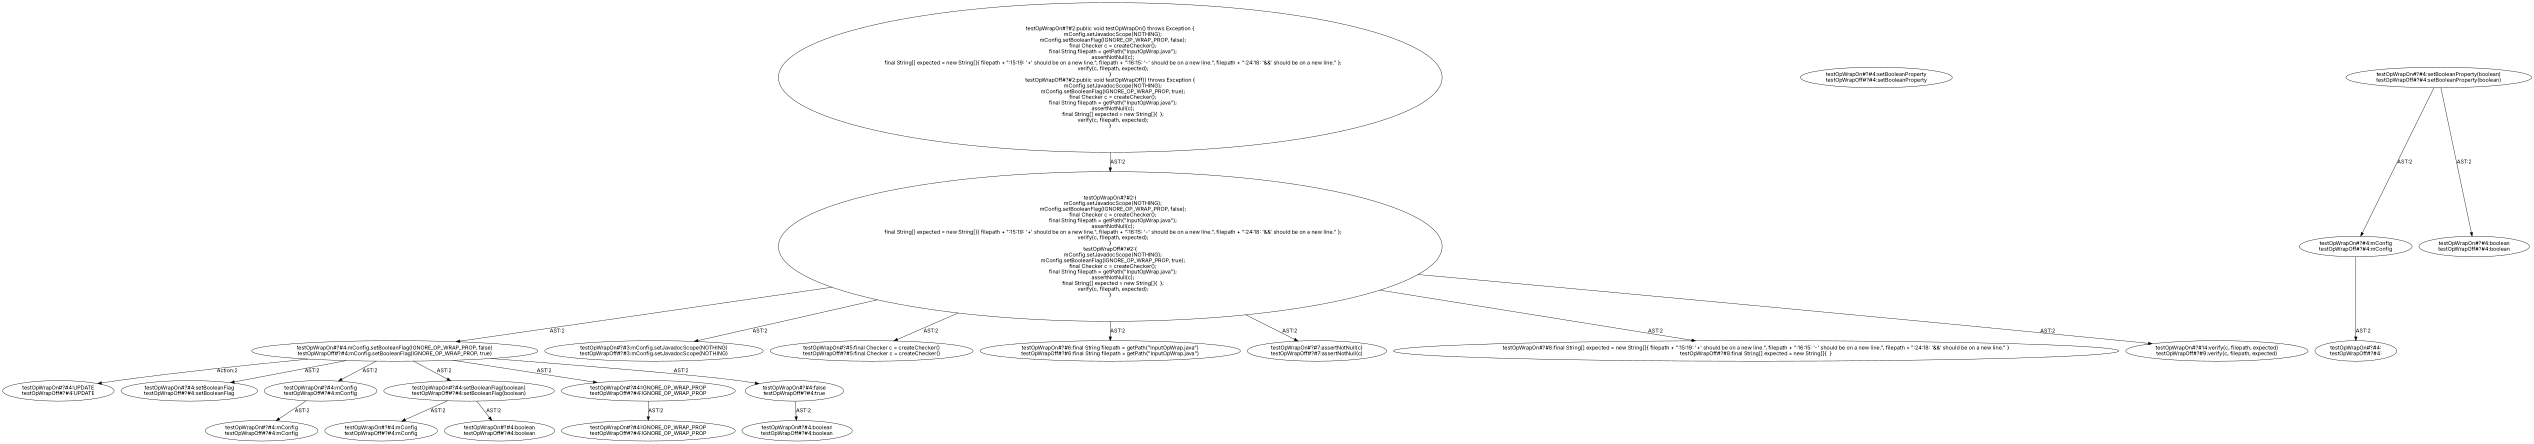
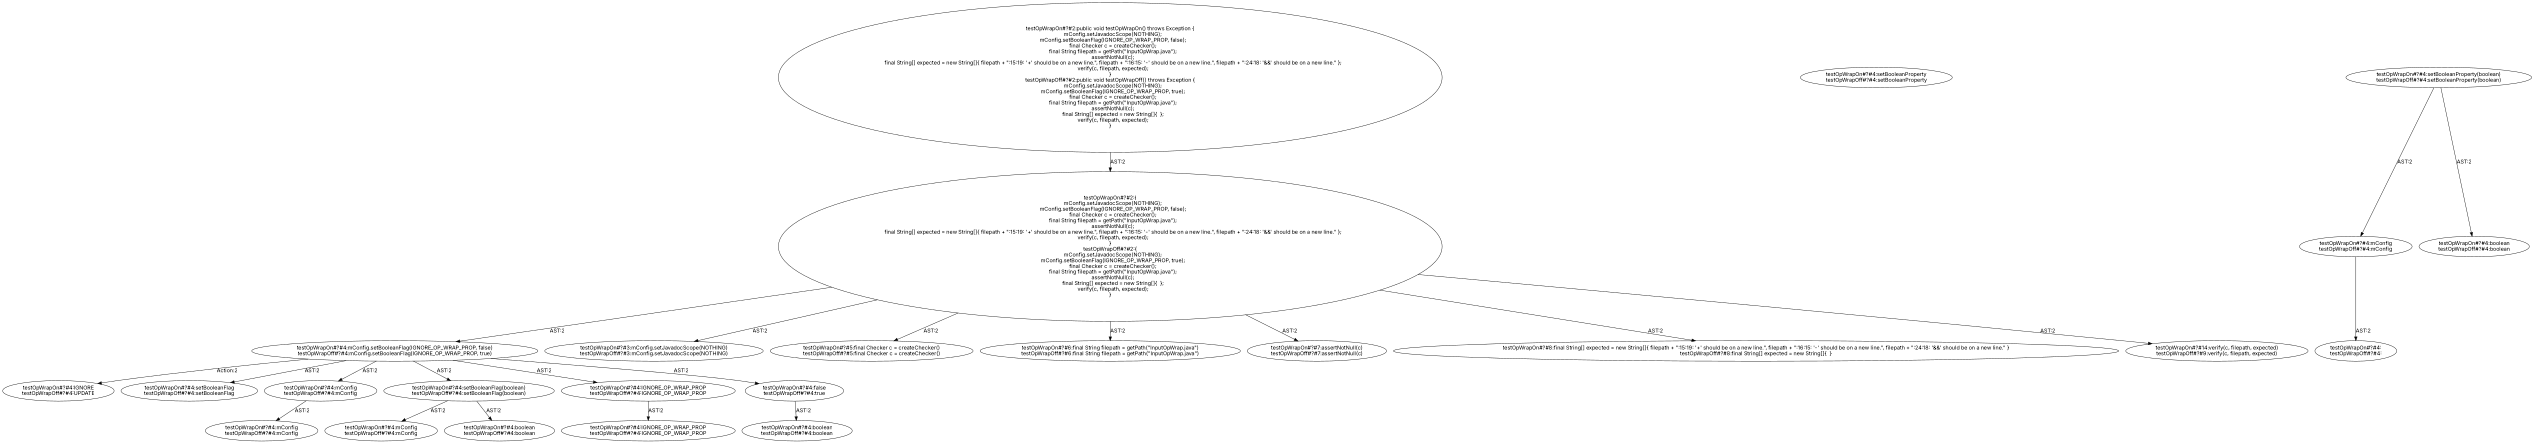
node "testOpWrapOn#?#4:UPDATE testOpWrapOff#?#4:UPDATE": label "testOpWrapOn#?#4:UPDATE testOpWrapOff#?#4:UPDATE" -> "testOpWrapOn#?#4:IGNORE testOpWrapOff#?#4:UPDATE"
